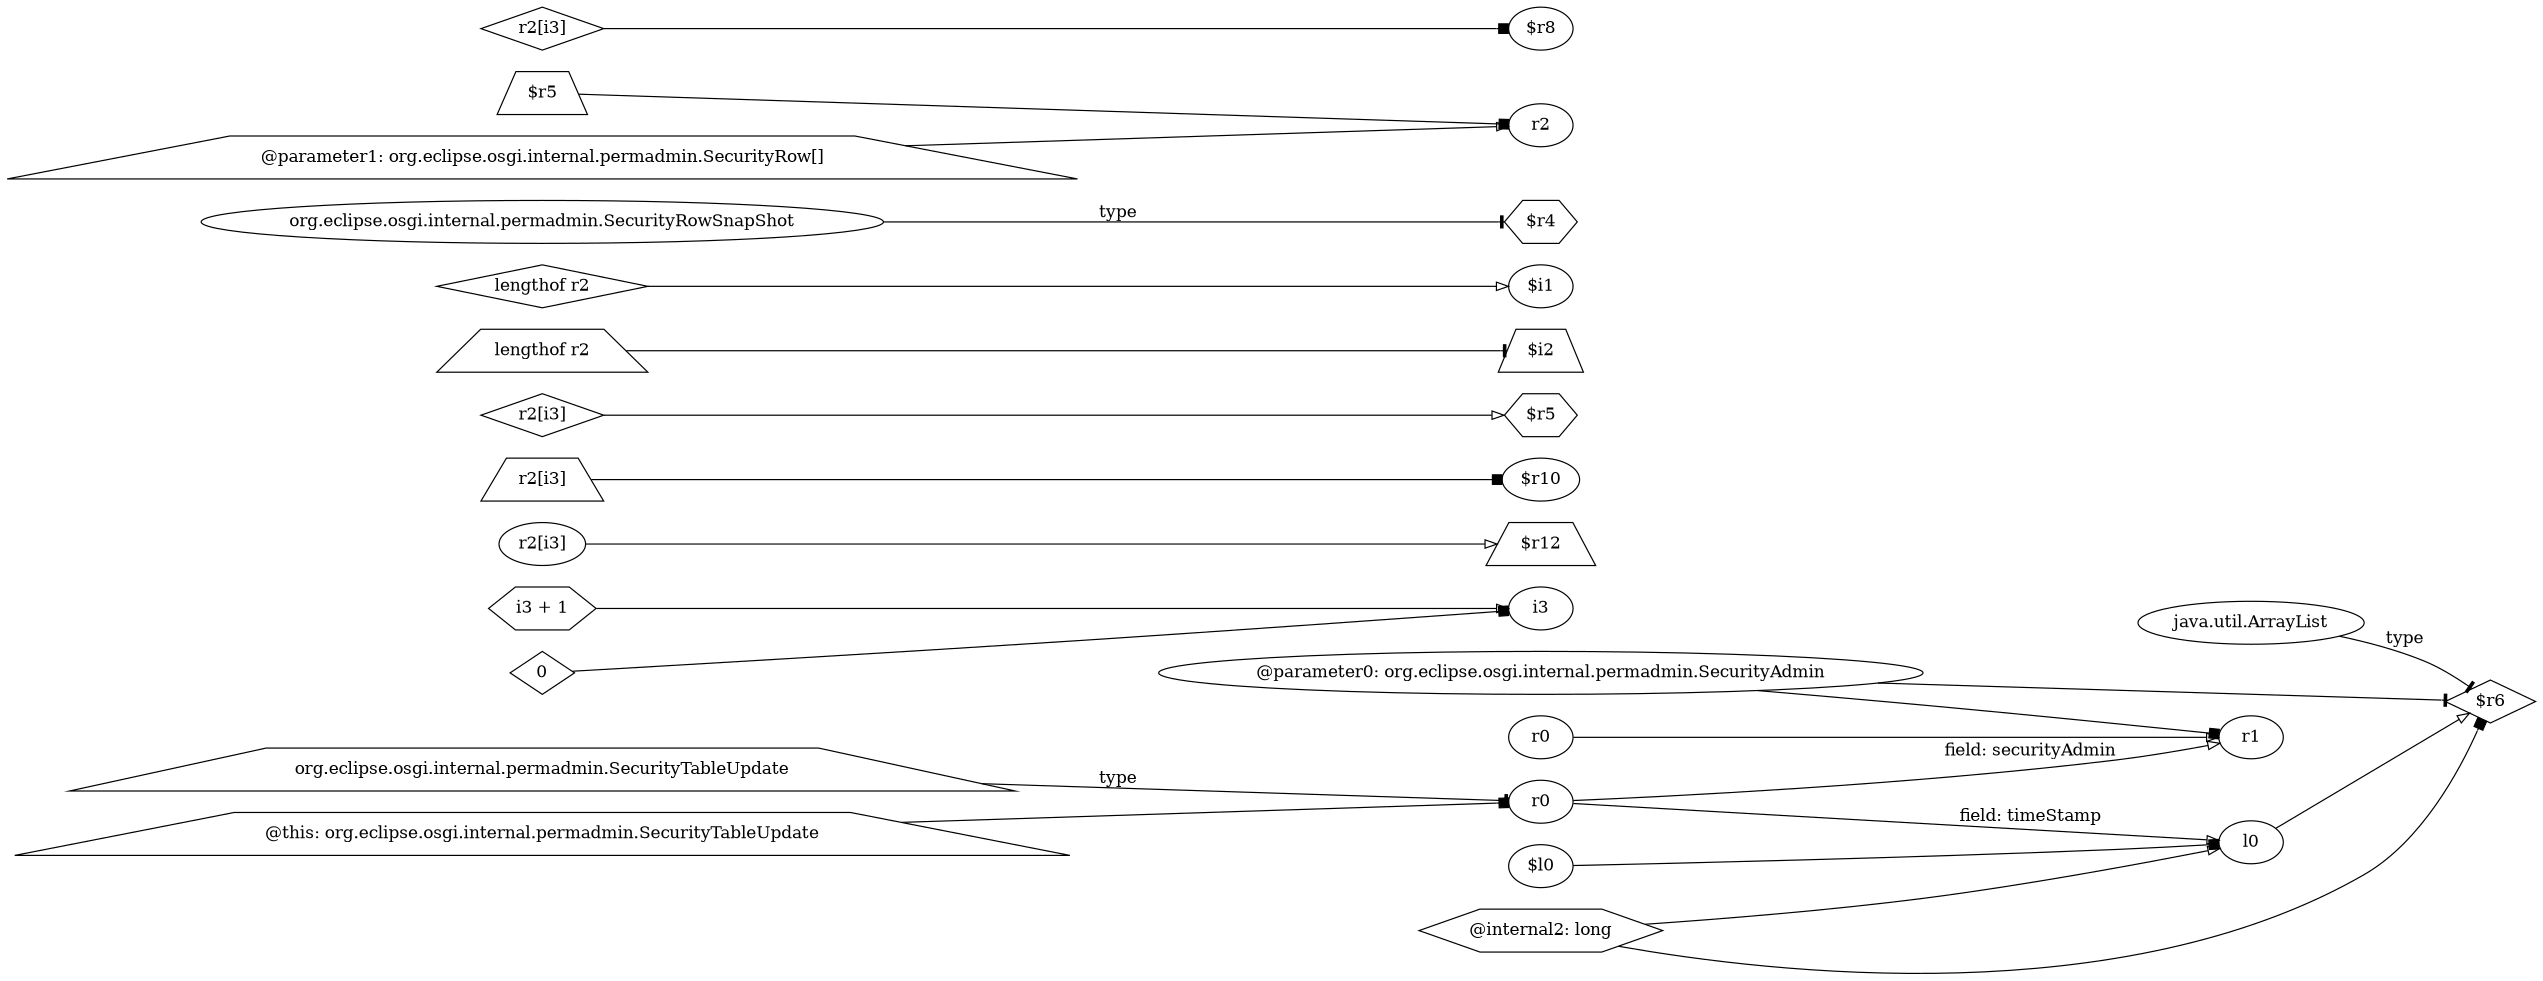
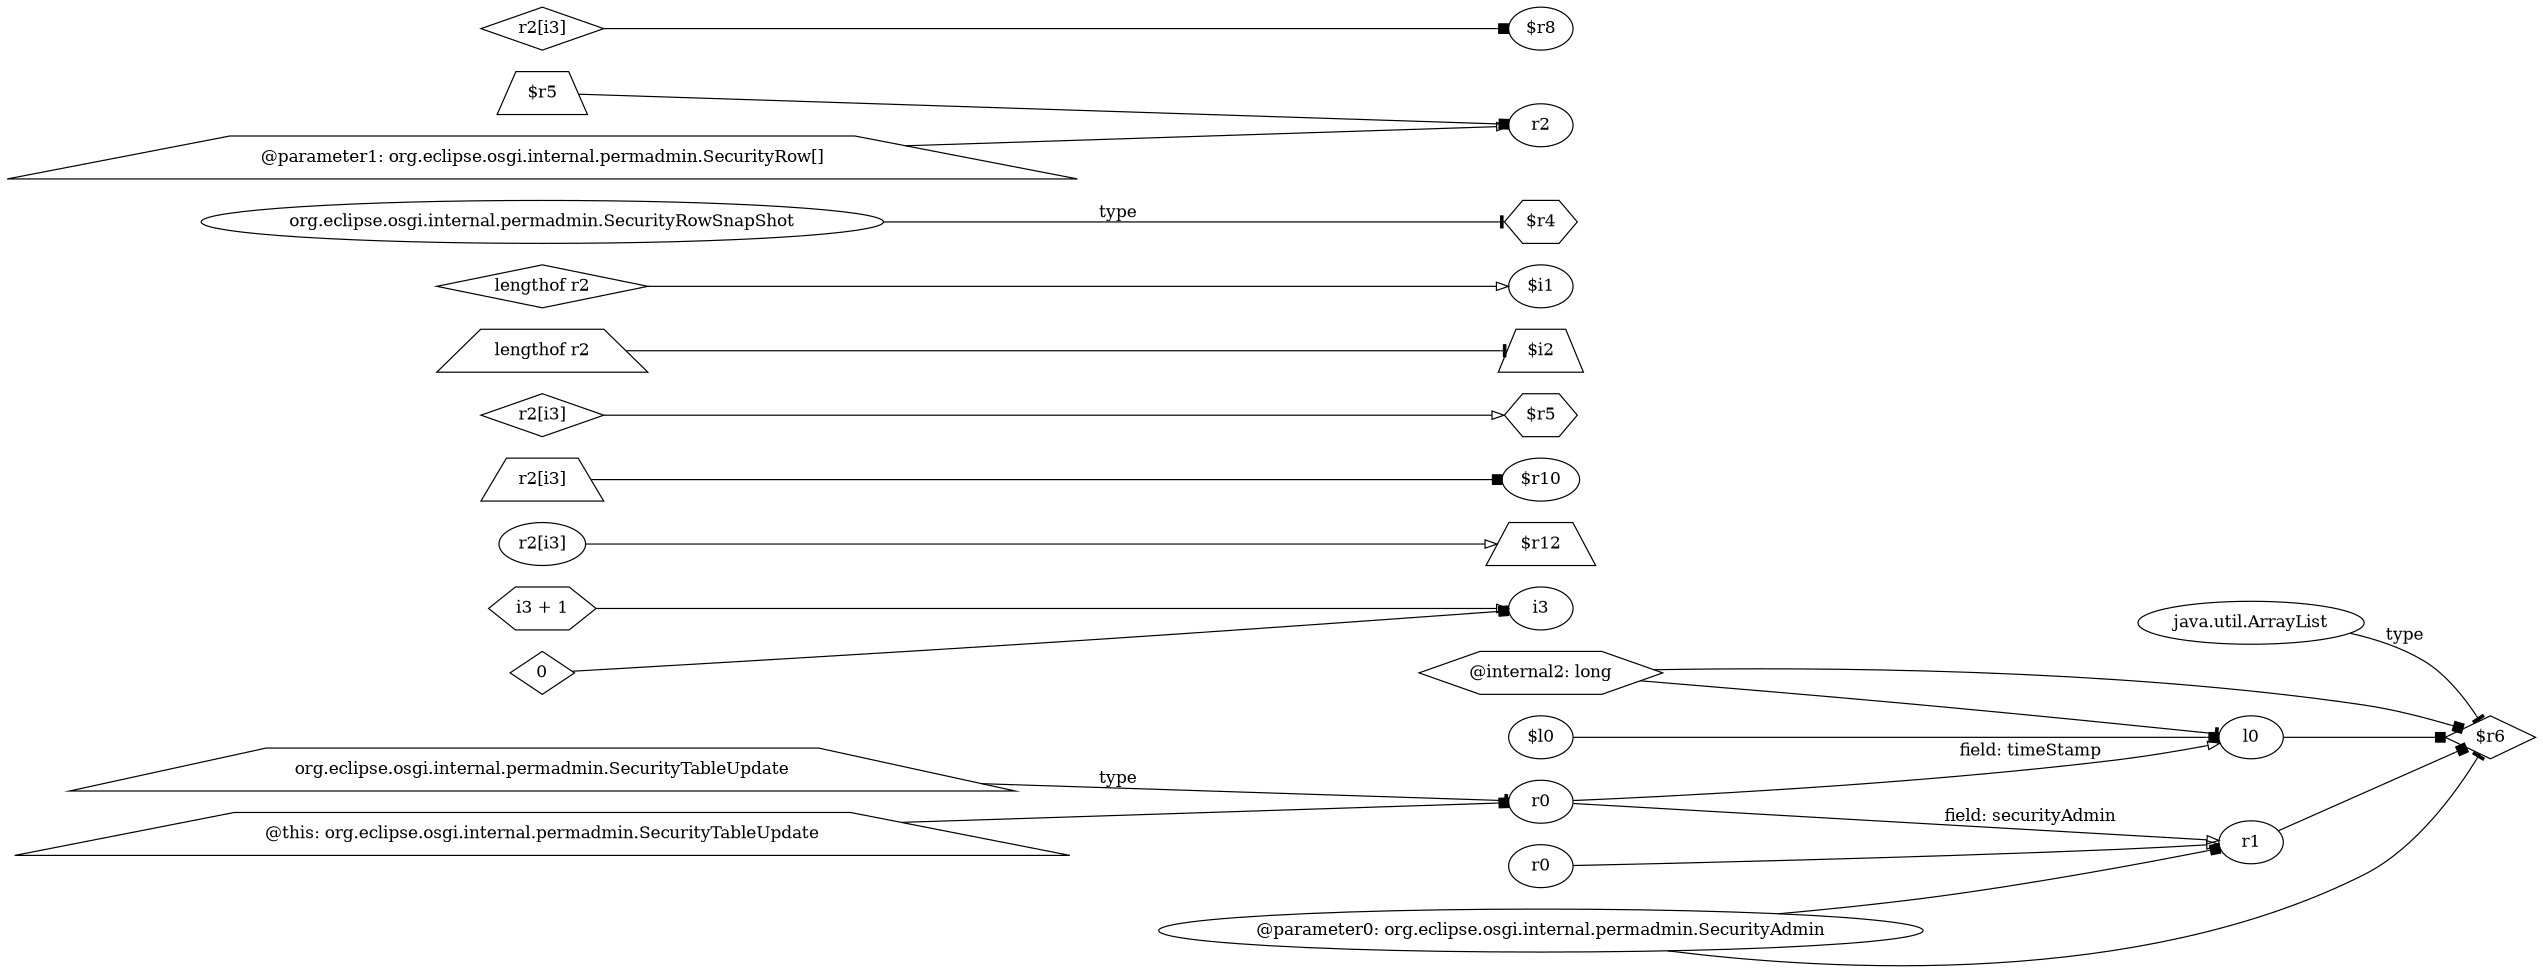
edge "l0" -> "$r6": arrowhead onormal -> box
edge "r1" -> "$r6": added
edge "@internal2: long" -> "l0": arrowhead onormal -> tee
